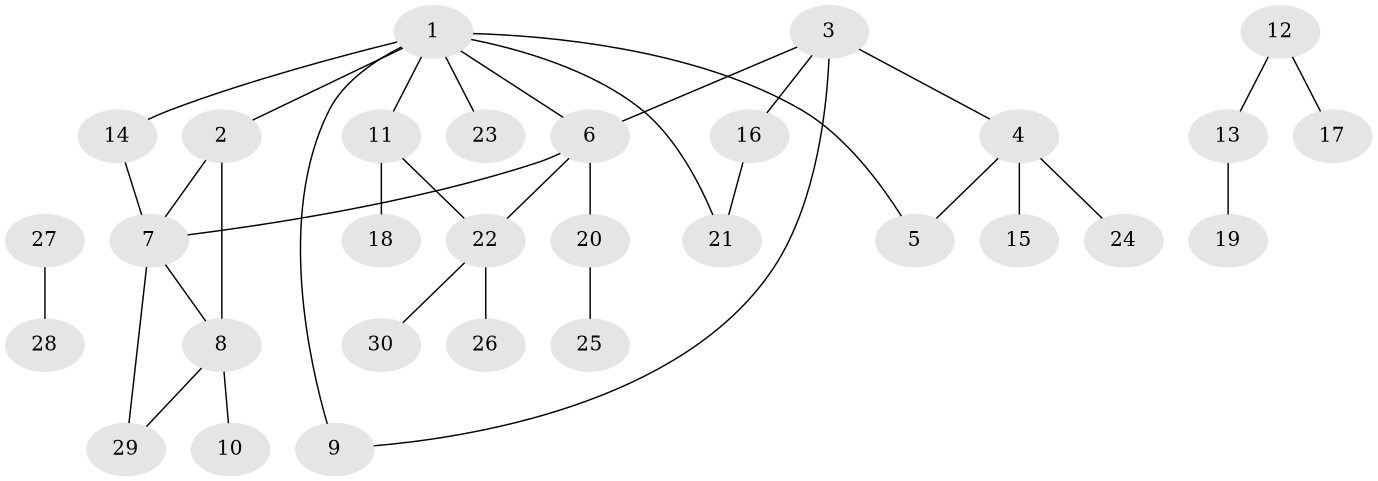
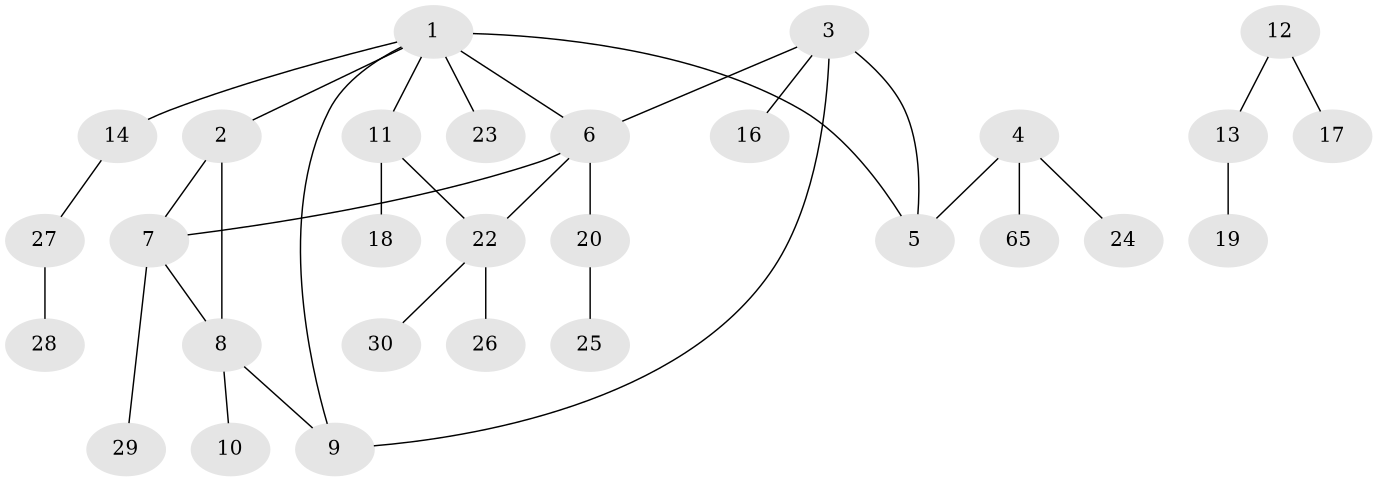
edge "3" -- "4": now "3" -- "5"
edge "14" -- "7": now "14" -- "27"
node "21": removed
node "15": label "15" -> "65"
edge "8" -- "29": now "8" -- "9"
